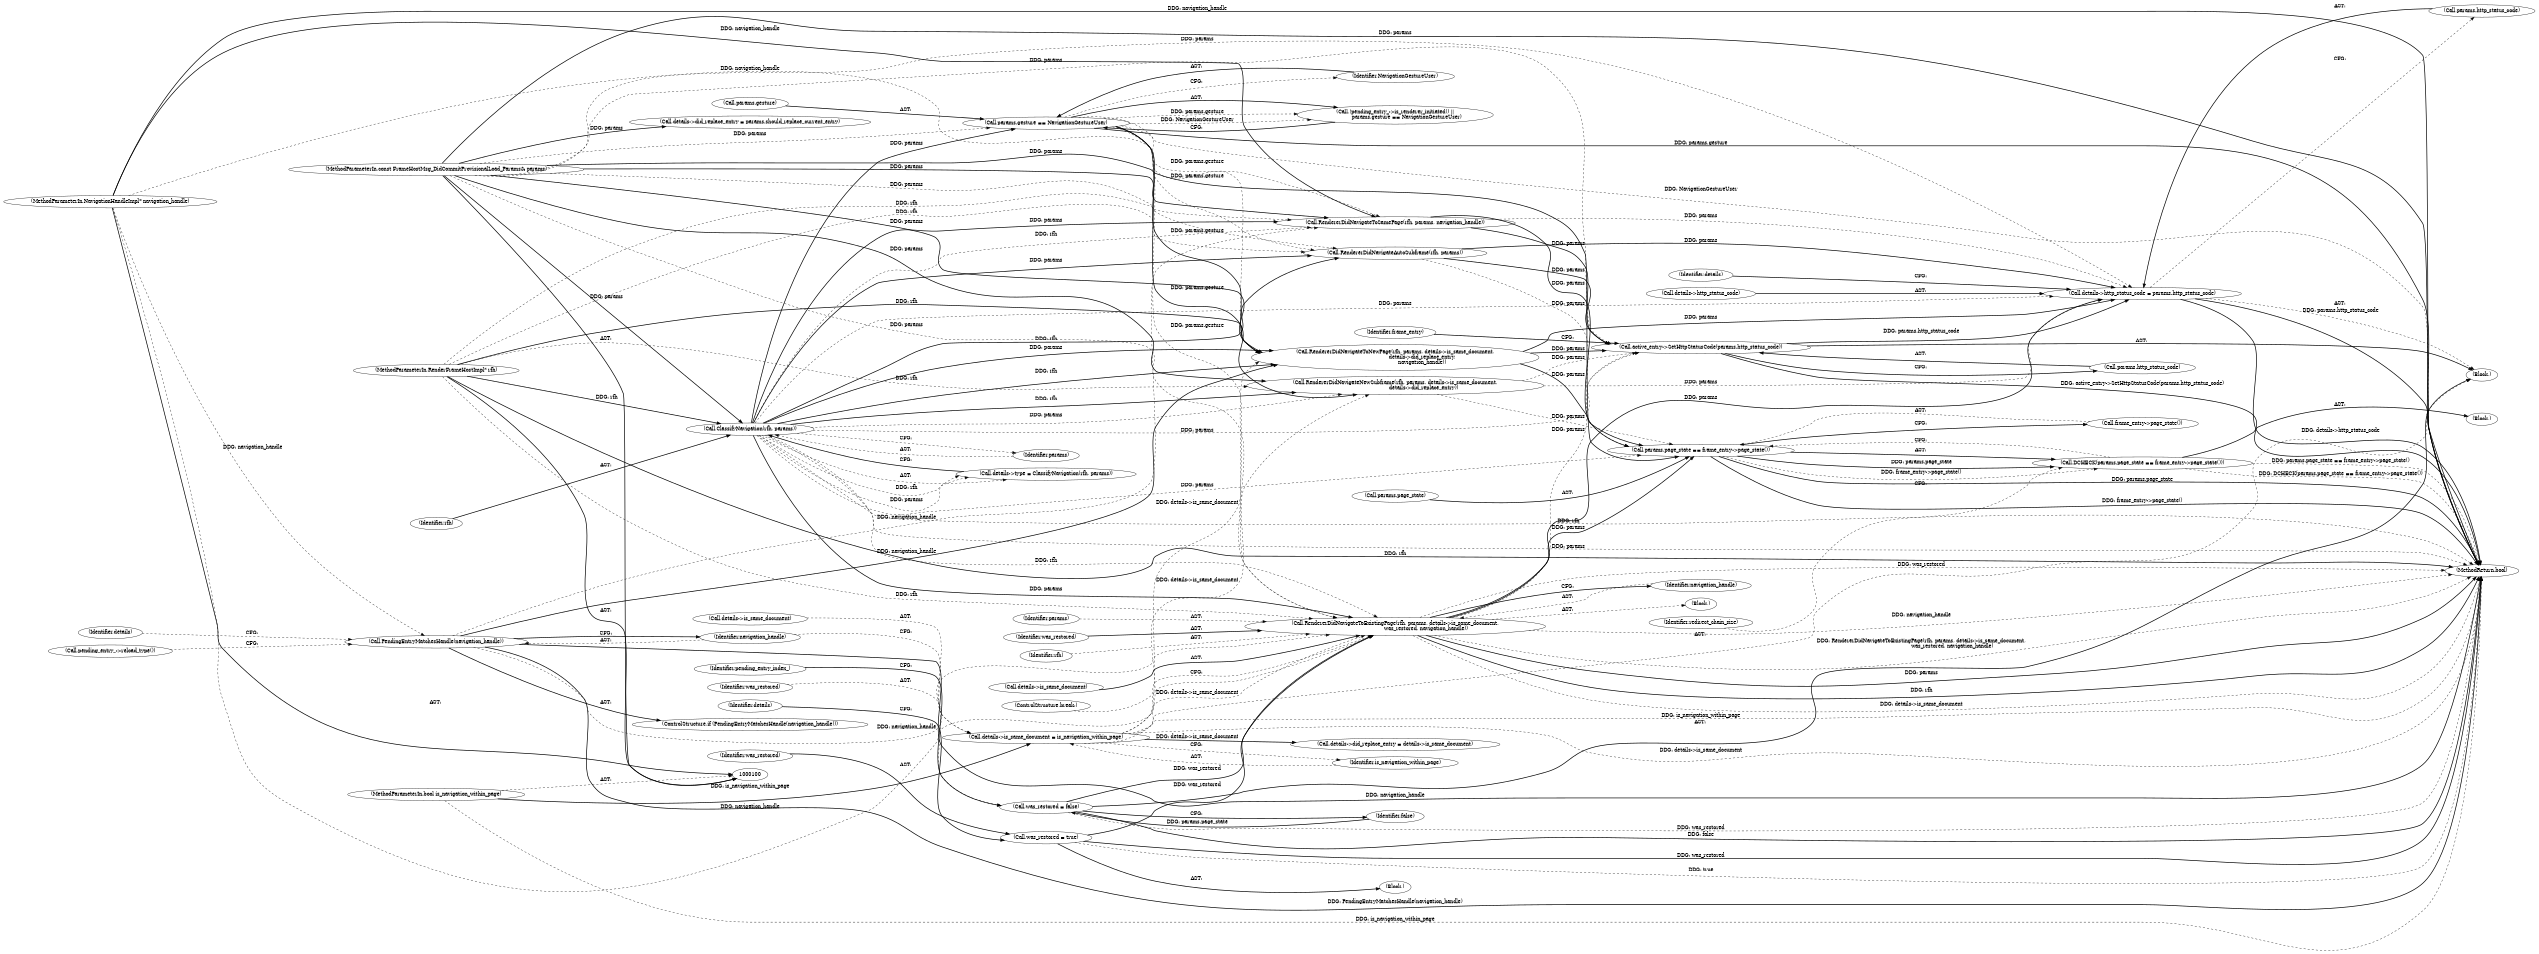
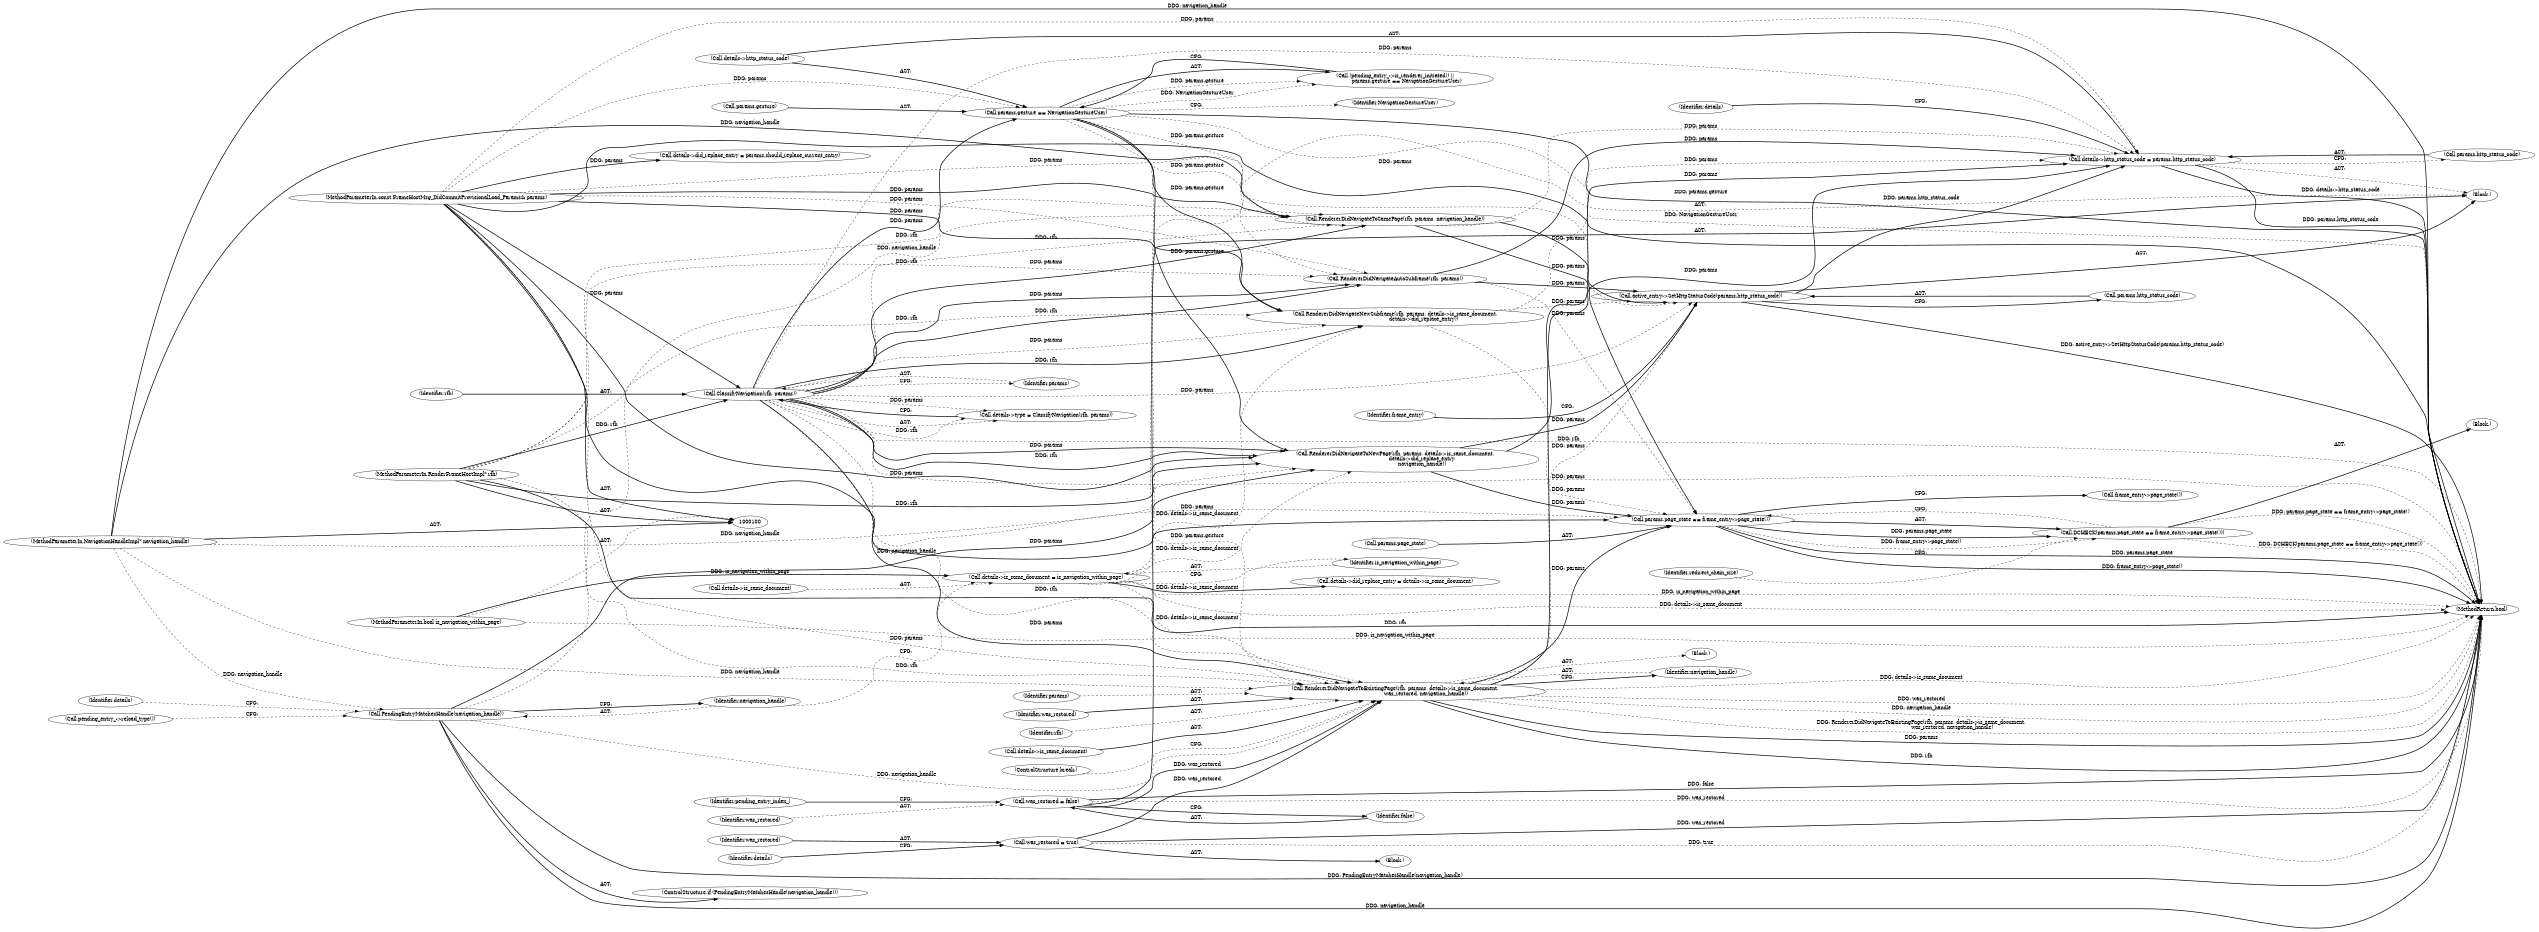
edge "(Identifier,NavigationGestureUser)" -> "(Call,params.gesture == NavigationGestureUser)": now "(Call,details->http_status_code)" -> "(Call,params.gesture == NavigationGestureUser)"
edge "(Call,frame_entry->page_state())" -> "(Call,params.page_state == frame_entry->page_state())": removed, label "AST:"
edge "(Identifier,false)" -> "(Call,was_restored = false)": label "DDG: params.page_state" -> "AST: "
